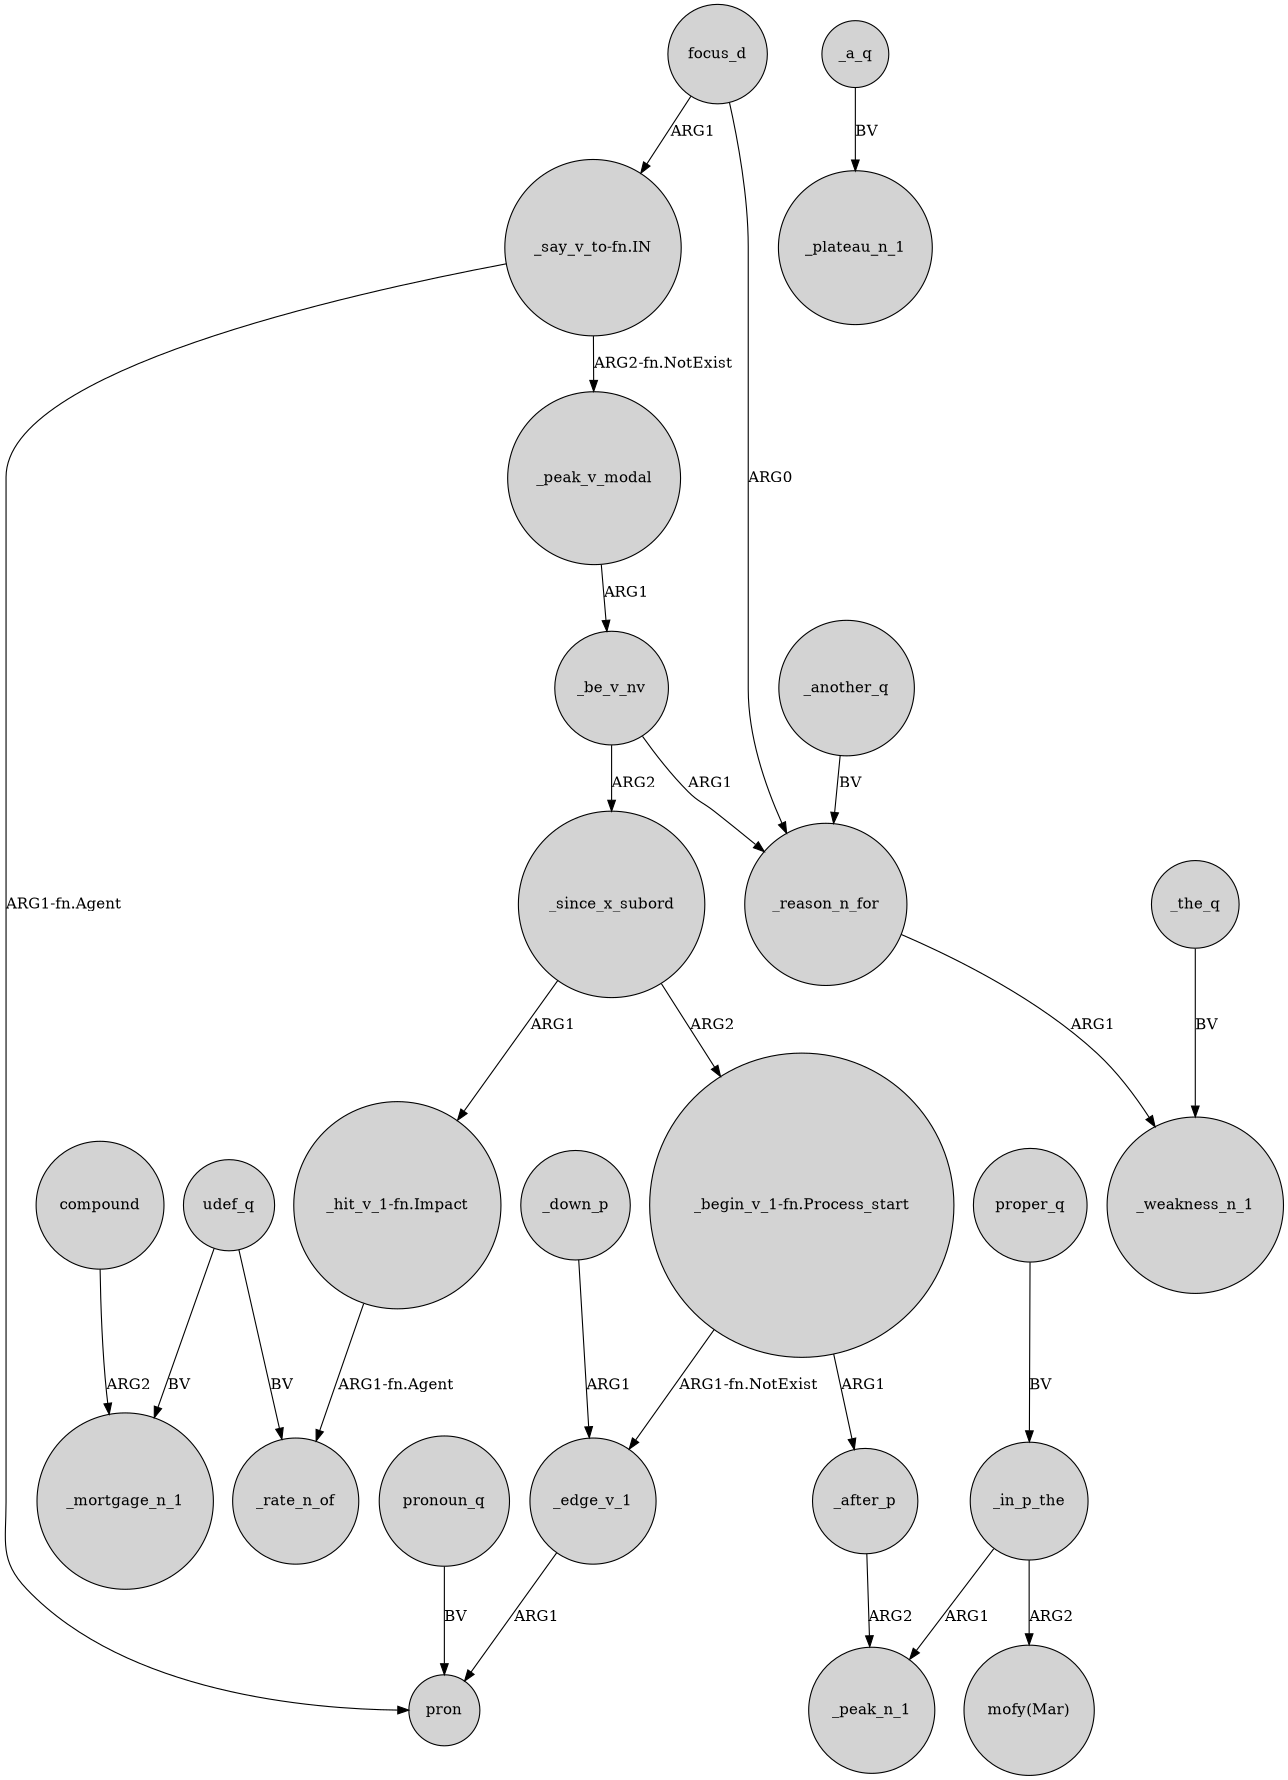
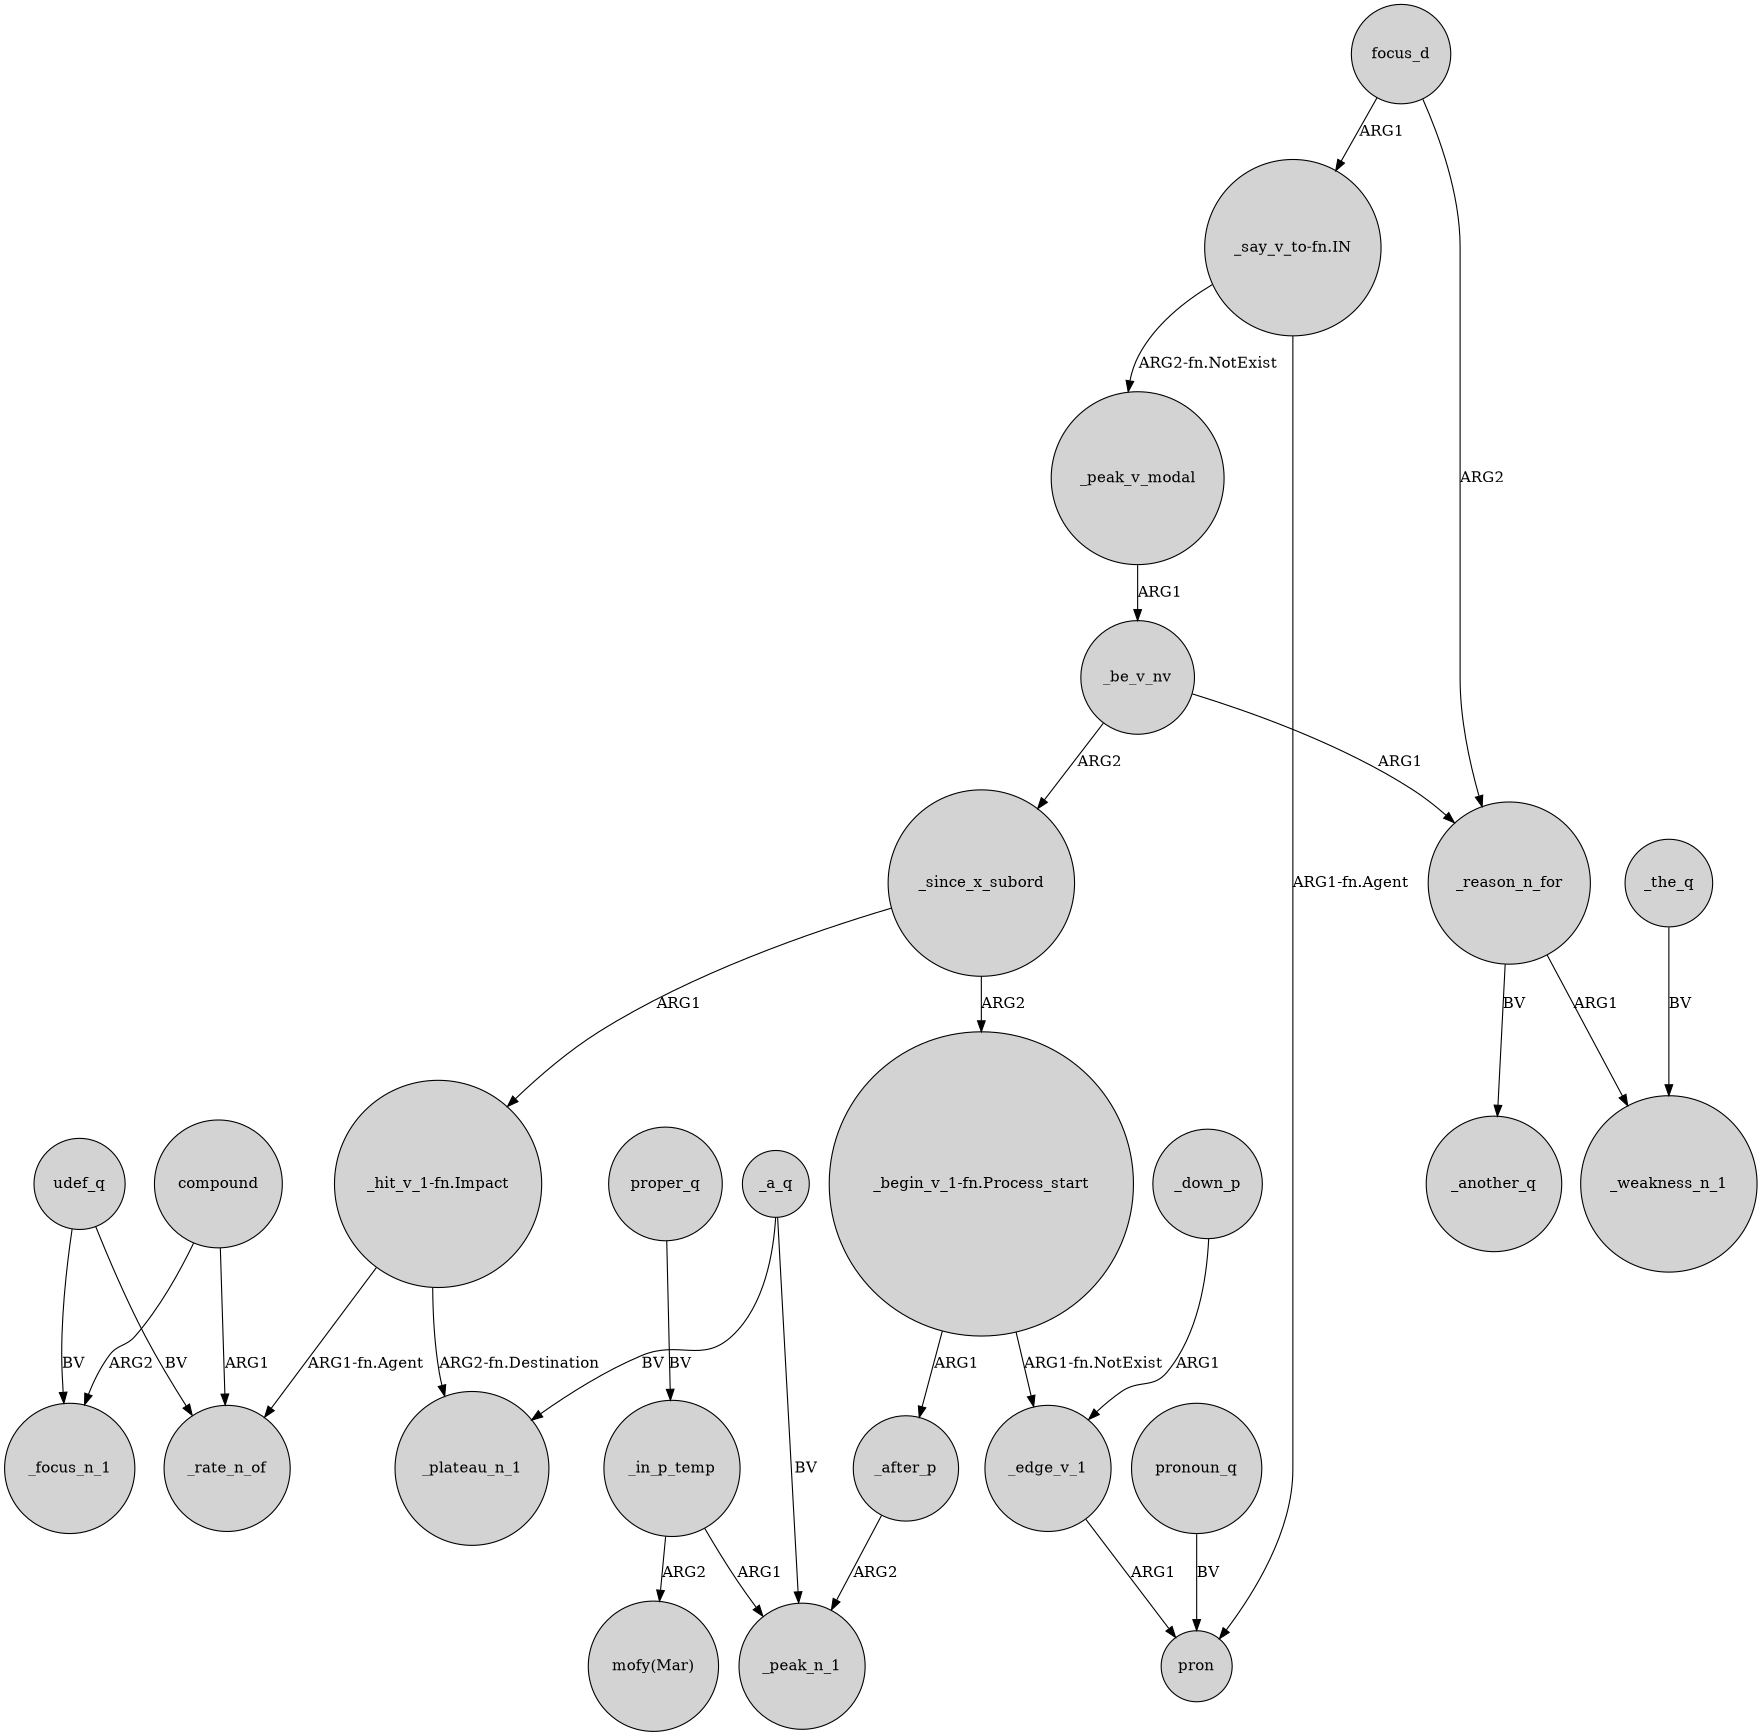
edge "focus_d" -> "_reason_n_for": label "ARG0" -> "ARG2"
edge "_another_q" -> "_reason_n_for": reversed
edge "compound" -> "_rate_n_of": added, label "ARG1"
edge "_hit_v_1-fn.Impact" -> "_plateau_n_1": added, label "ARG2-fn.Destination"
edge "_a_q" -> "_peak_n_1": added, label "BV"
node "_mortgage_n_1": label "_mortgage_n_1" -> "_focus_n_1"
node "_in_p_the": label "_in_p_the" -> "_in_p_temp"
